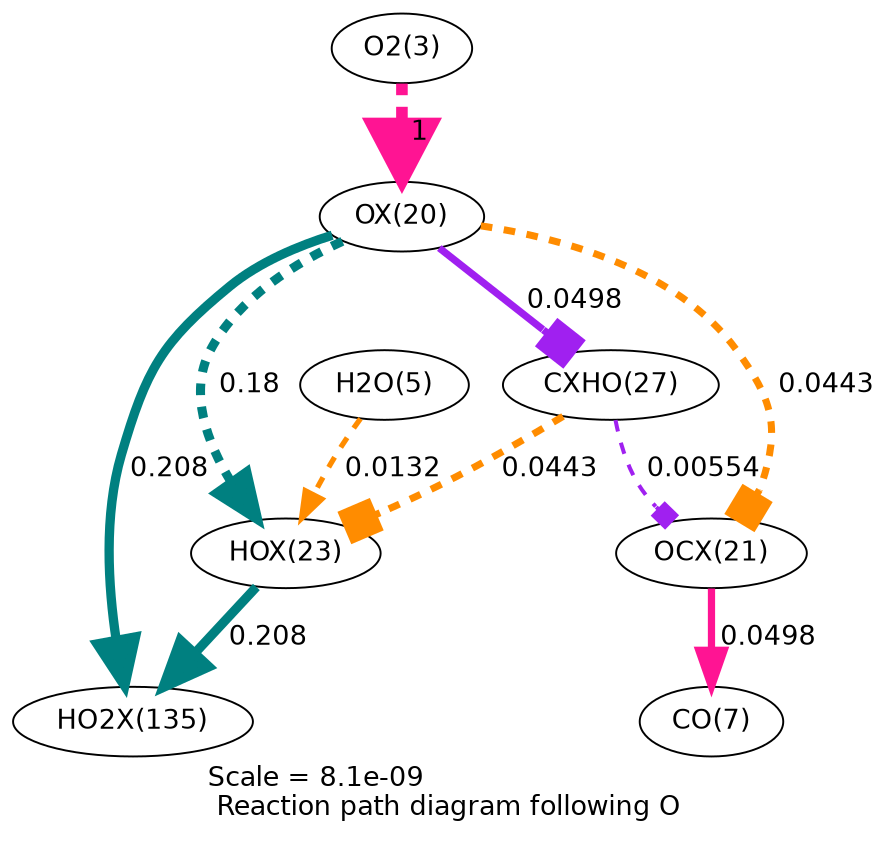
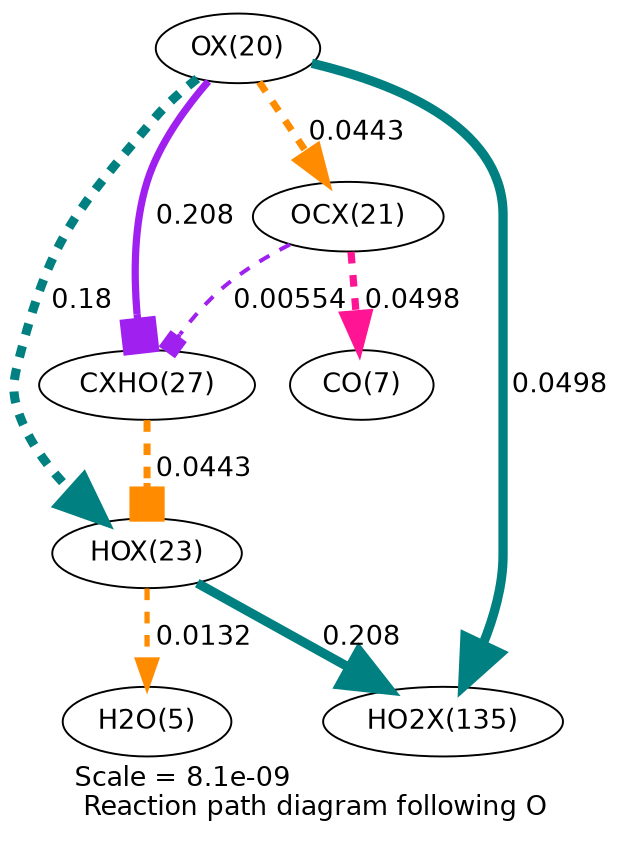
node "O2(3)": removed
edge "OX(20)" -> "CXHO(27)": label " 0.0498" -> " 0.208"
edge "OX(20)" -> "OCX(21)": arrowhead box -> normal
edge "H2O(5)" -> "HOX(23)": reversed
edge "CXHO(27)" -> "OCX(21)": reversed
edge "OX(20)" -> "HO2X(135)": label " 0.208" -> " 0.0498"
edge "OCX(21)" -> "CO(7)": style solid -> dashed
